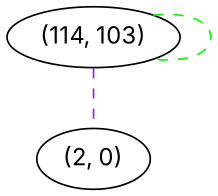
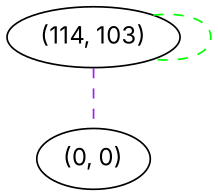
node "(2, 0)": label "(2, 0)" -> "(0, 0)"
